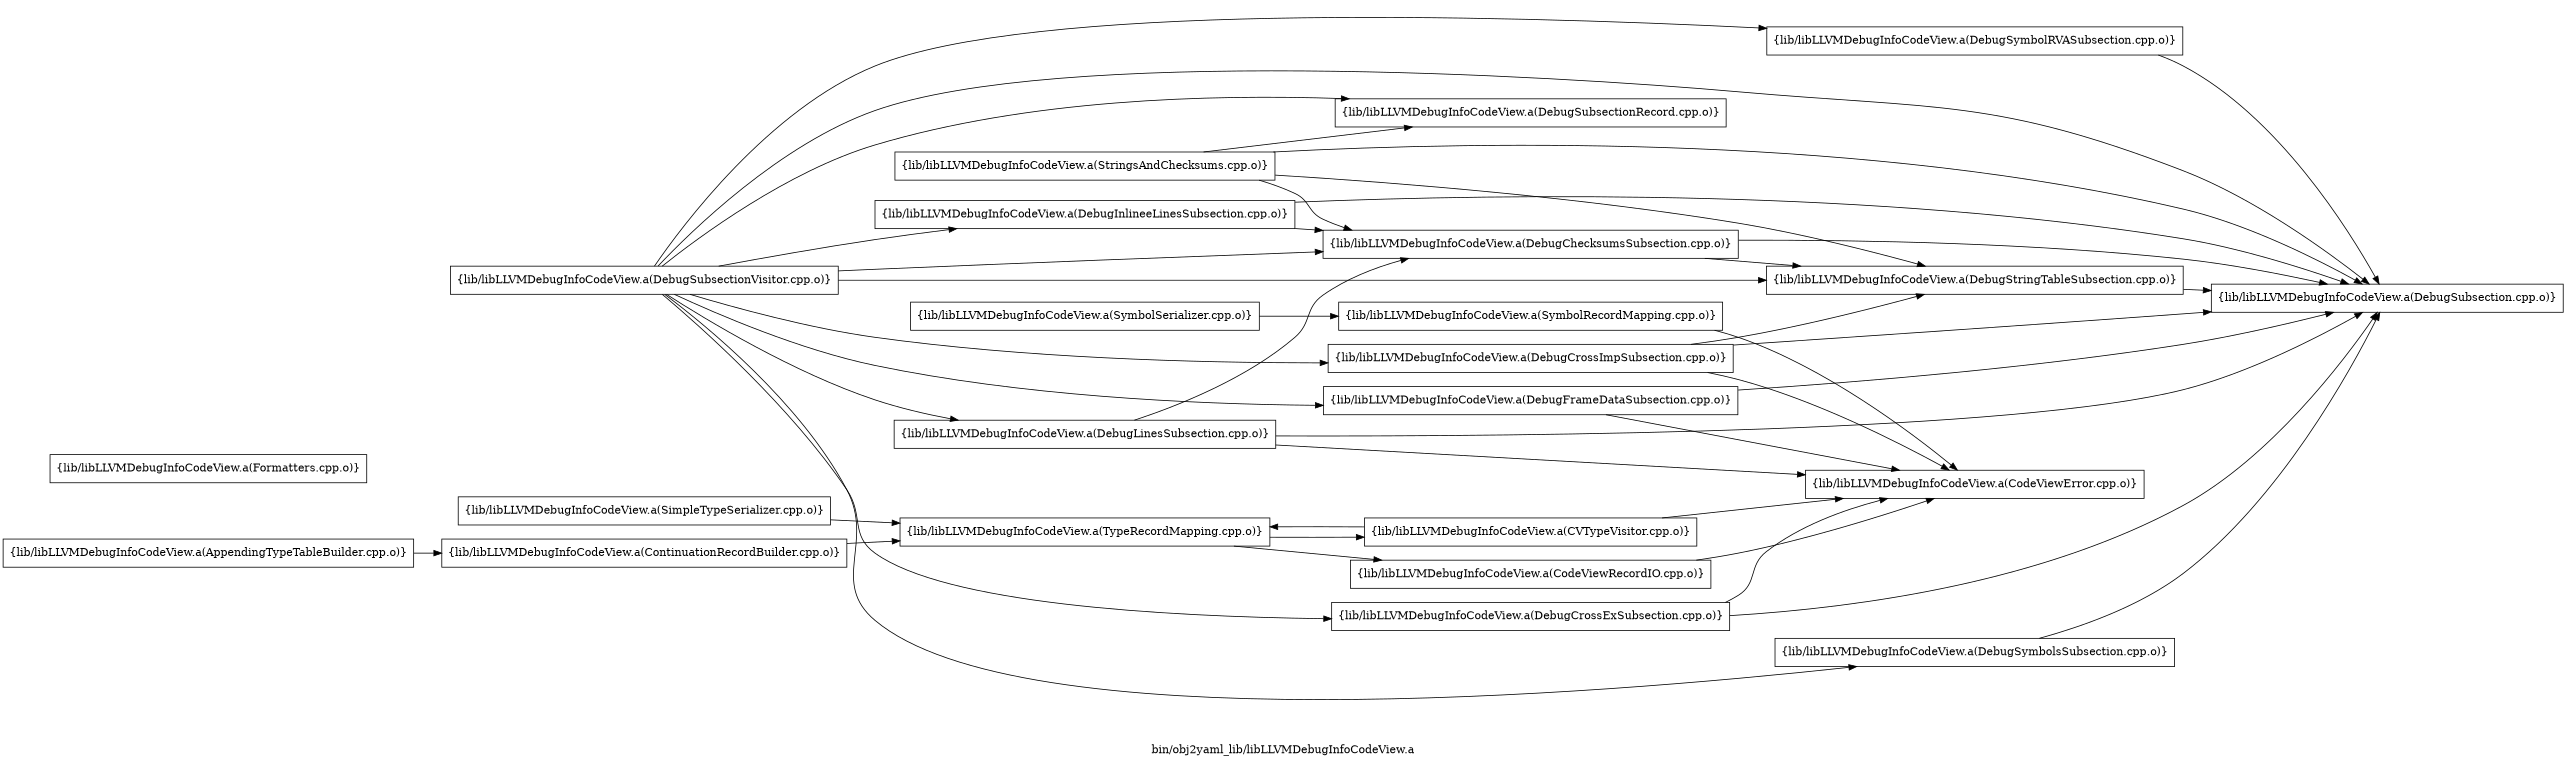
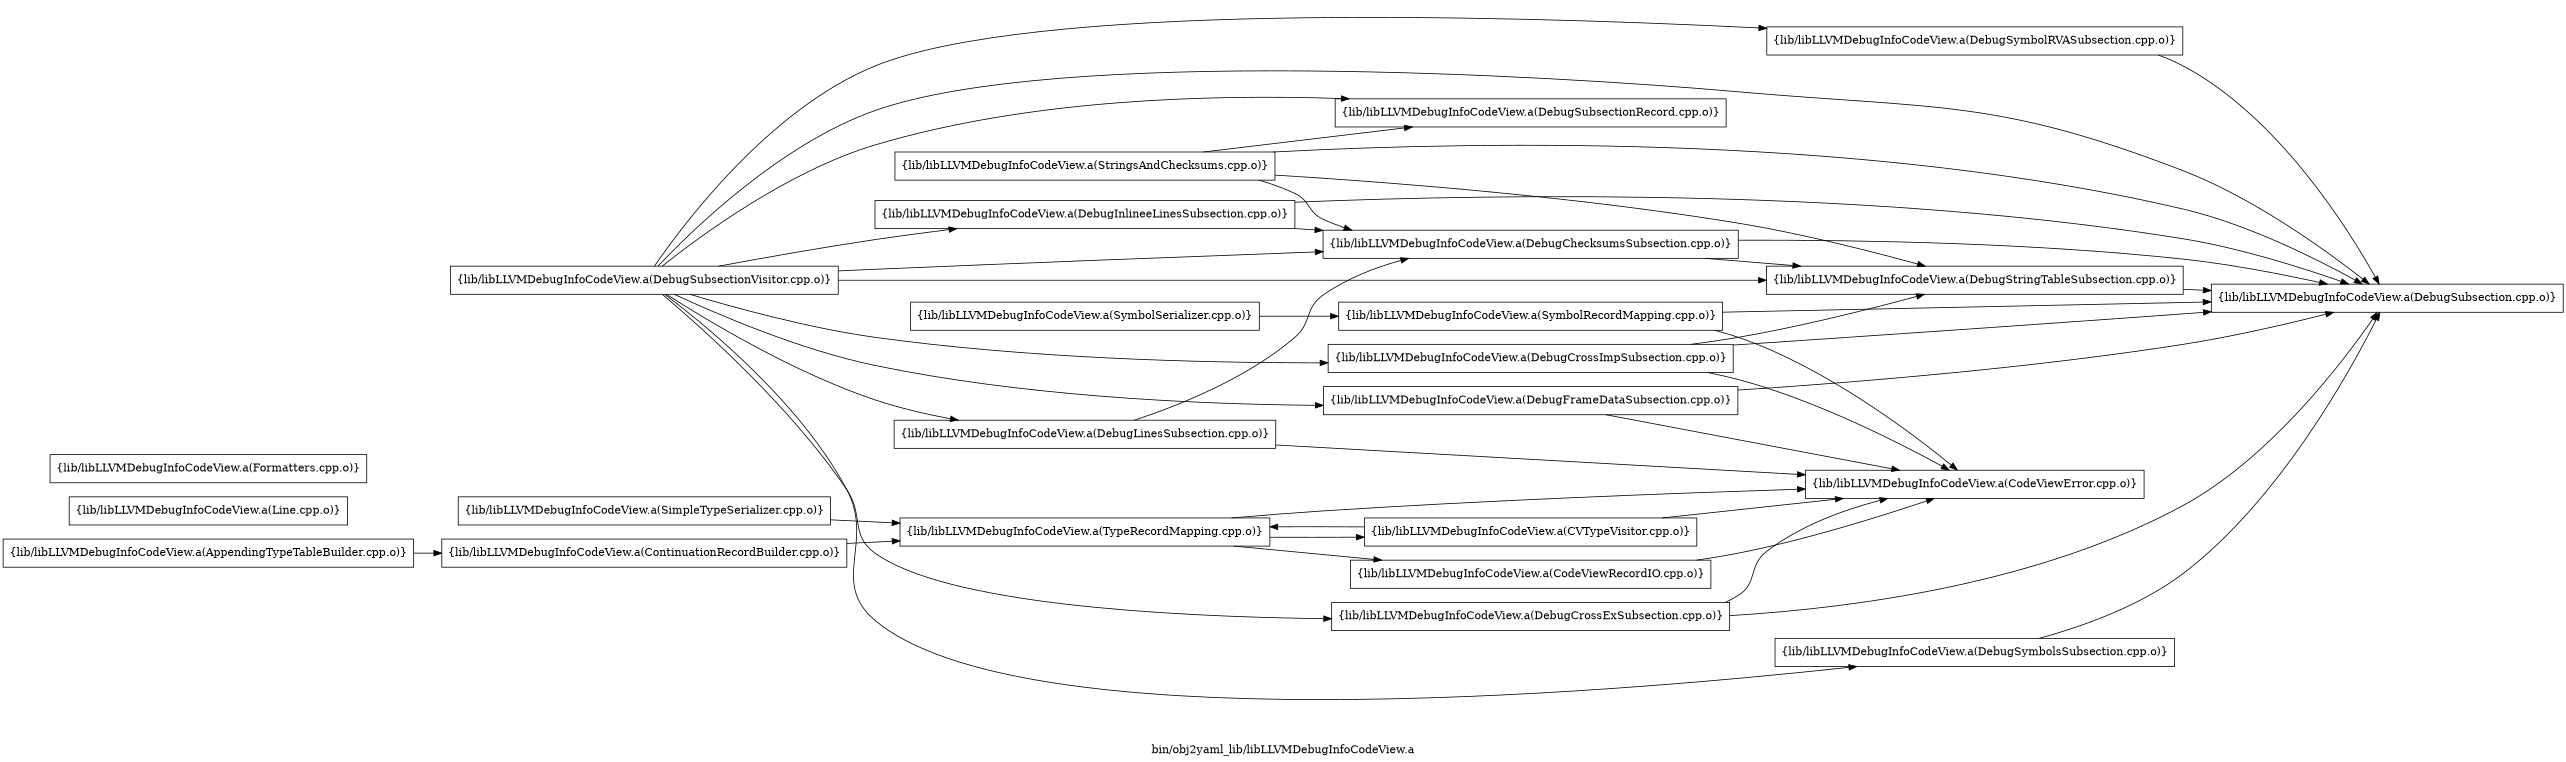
edge "{lib/libLLVMDebugInfoCodeView.a(DebugLinesSubsection.cpp.o)}" -> "{lib/libLLVMDebugInfoCodeView.a(DebugSubsection.cpp.o)}": now "{lib/libLLVMDebugInfoCodeView.a(SymbolRecordMapping.cpp.o)}" -> "{lib/libLLVMDebugInfoCodeView.a(DebugSubsection.cpp.o)}"
edge "{lib/libLLVMDebugInfoCodeView.a(TypeRecordMapping.cpp.o)}" -> "{lib/libLLVMDebugInfoCodeView.a(CodeViewError.cpp.o)}": added
node "{lib/libLLVMDebugInfoCodeView.a(Line.cpp.o)}": added
